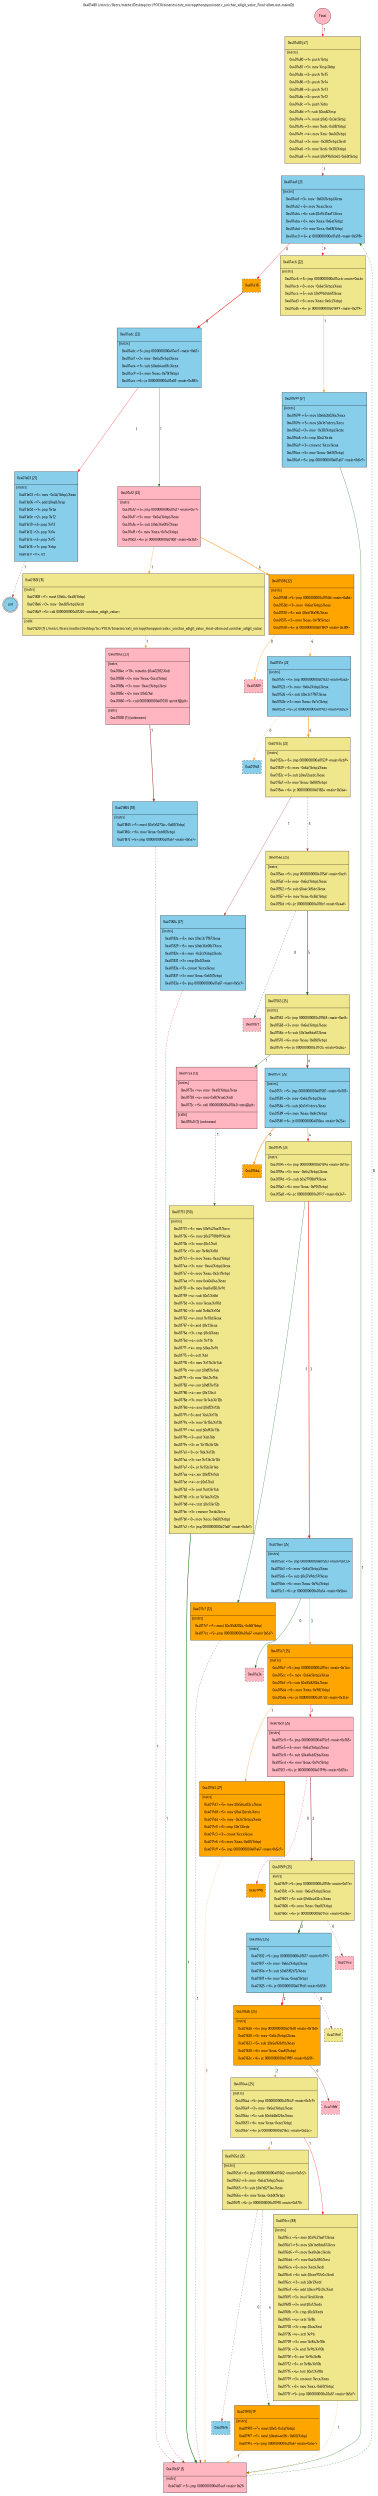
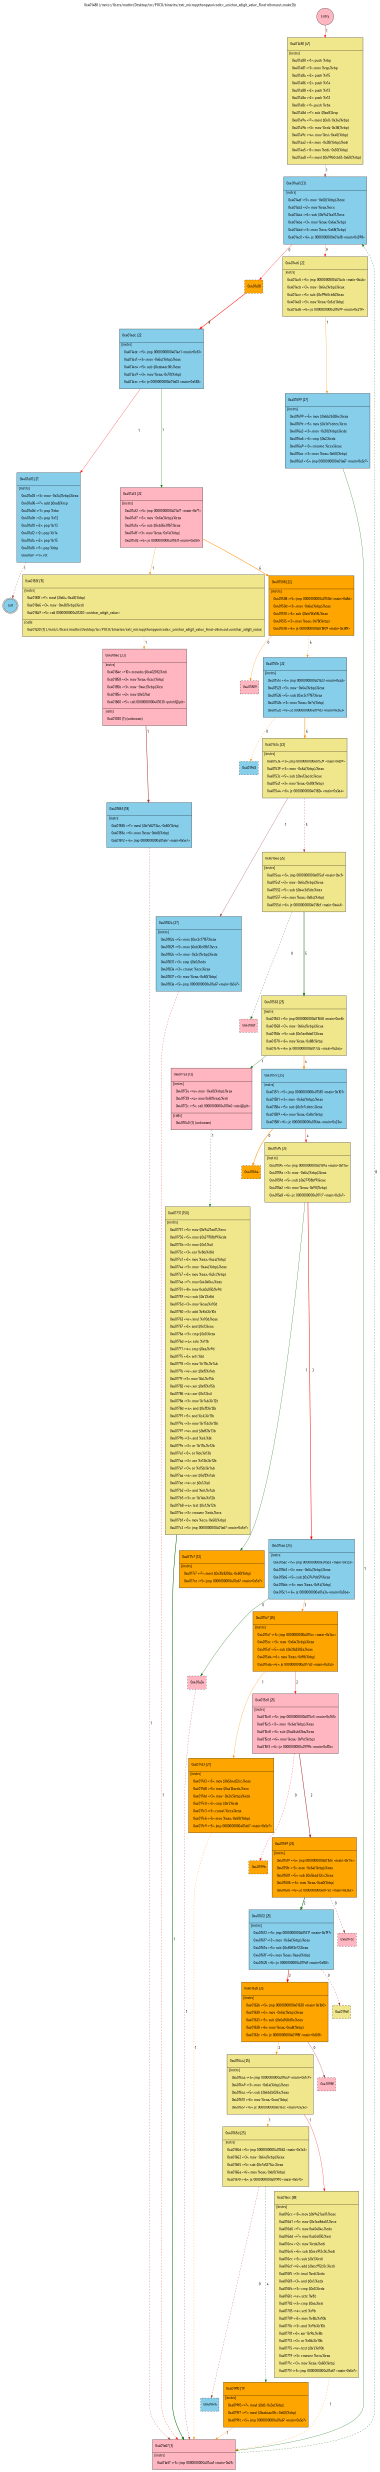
node "Final": label "Final" -> "Entry"
edge "0x401563 [25]" -> "0x40157c [25]": color brown -> darkorange
node "0x4015f9 [25]": fillcolor khaki -> orange
edge "0x4017c7 [12]" -> "0x401a67 [5]": now "0x401a34" -> "0x401a67 [5]"
